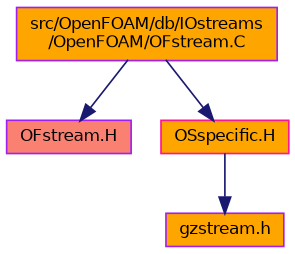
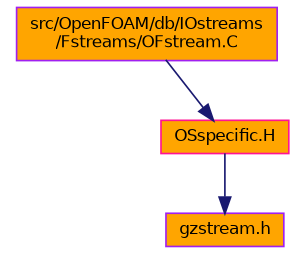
node "src/OpenFOAM/db/IOstreams /OpenFOAM/OFstream.C": label "src/OpenFOAM/db/IOstreams /OpenFOAM/OFstream.C" -> "src/OpenFOAM/db/IOstreams /Fstreams/OFstream.C"
node "OFstream.H": removed
